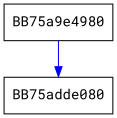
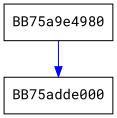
node "BB75adde080": label "BB75adde080" -> "BB75adde000"
